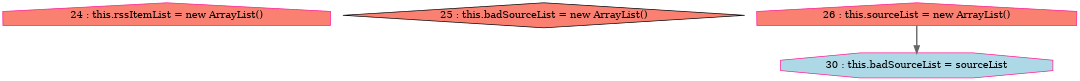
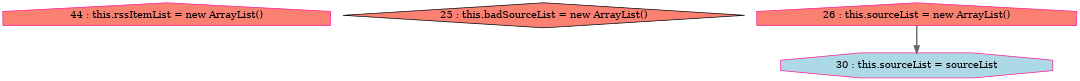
node "24 : this.rssItemList = new ArrayList()": label "24 : this.rssItemList = new ArrayList()" -> "44 : this.rssItemList = new ArrayList()"
node "30 : this.badSourceList = sourceList": label "30 : this.badSourceList = sourceList" -> "30 : this.sourceList = sourceList"
